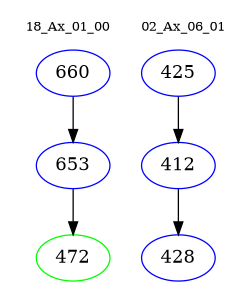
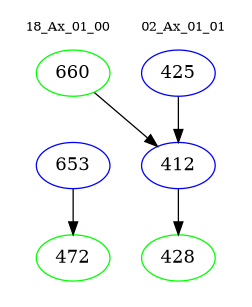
cluster "02_Ax_06_01": label "02_Ax_06_01" -> "02_Ax_01_01"
node "660": color blue -> green
edge "660" -> "653": now "660" -> "412"
node "428": color blue -> green
